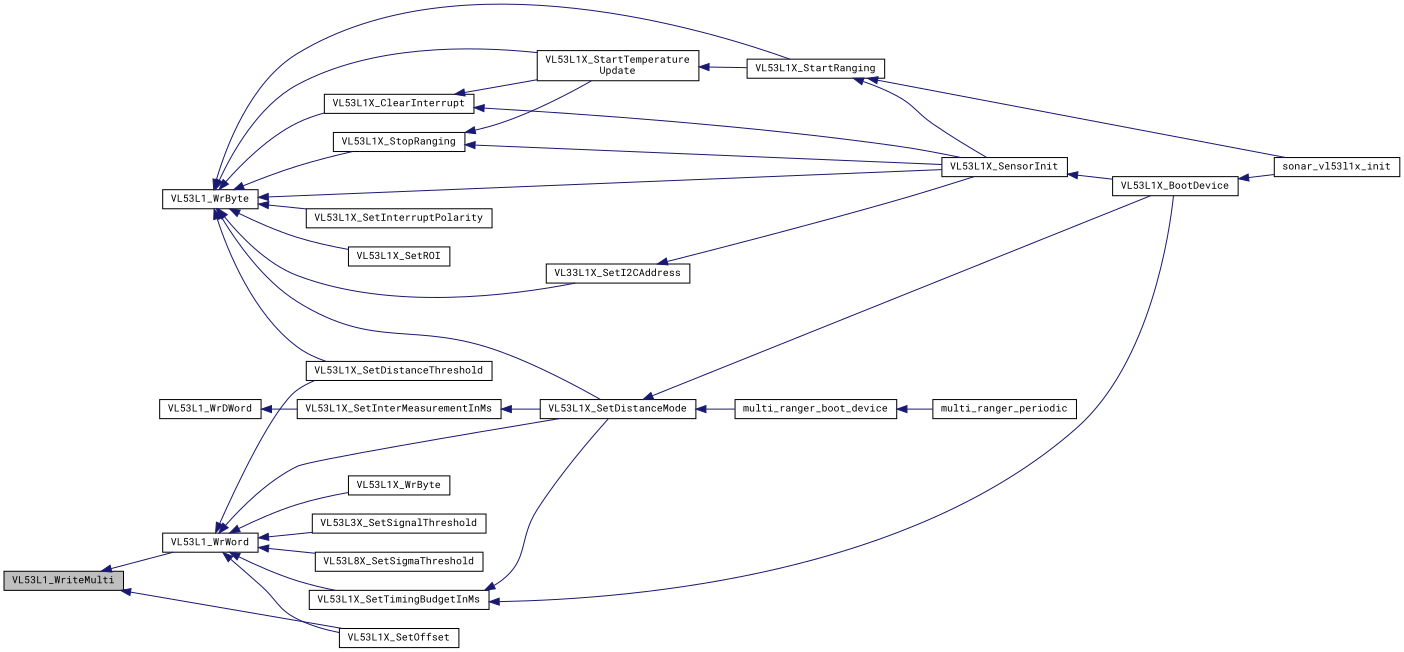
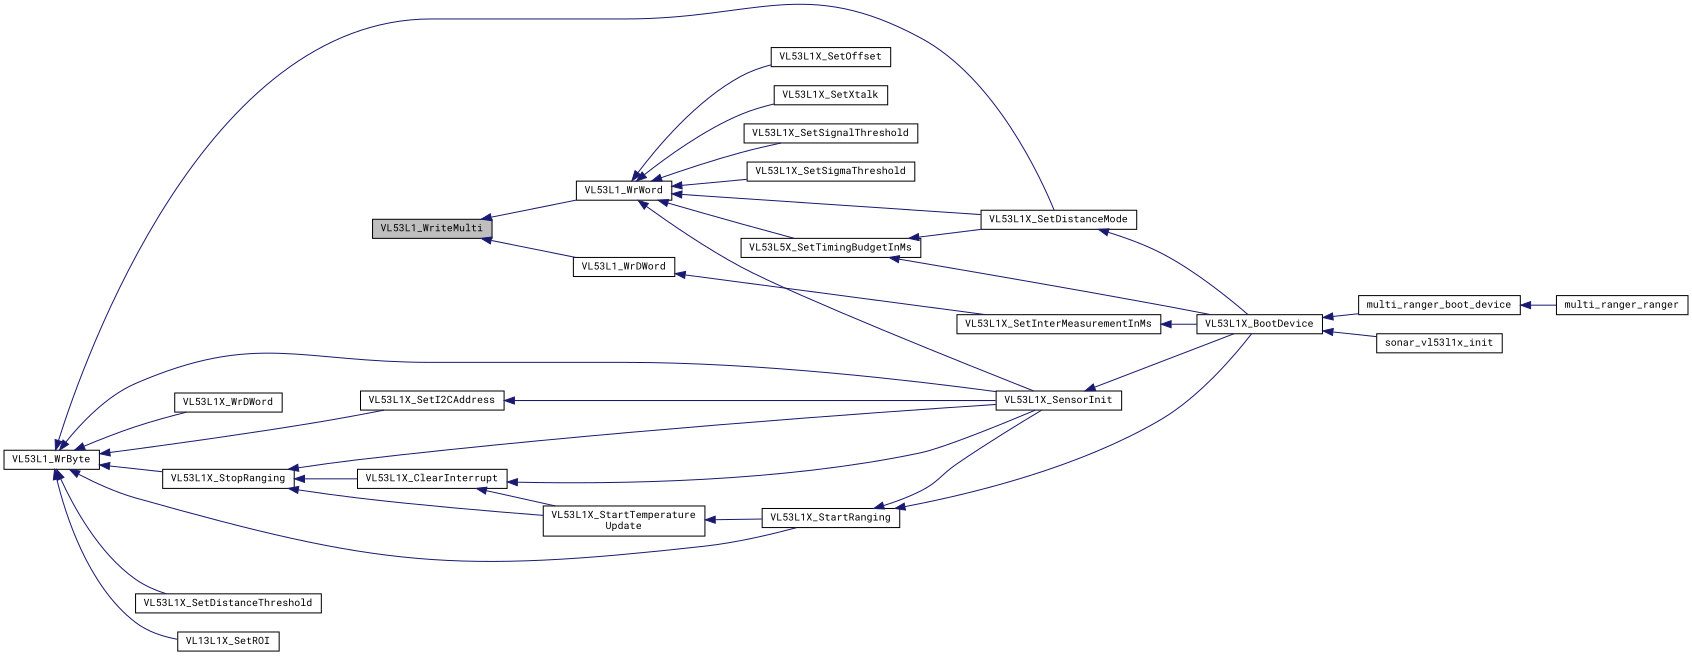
edge "VL53L1X_StartTemperature Update" -> "VL53L1_WrByte": removed
edge "sonar_vl53l1x_init" -> "VL53L1X_StartRanging": now "VL53L1X_BootDevice" -> "VL53L1X_StartRanging"
edge "VL53L1X_ClearInterrupt" -> "VL53L1_WrByte": now "VL53L1X_ClearInterrupt" -> "VL53L1X_StopRanging"
node "VL53L1X_SetInterruptPolarity": label "VL53L1X_SetInterruptPolarity" -> "VL53L1X_WrDWord"
node "VL53L1X_SetROI": label "VL53L1X_SetROI" -> "VL13L1X_SetROI"
node "VL33L1X_SetI2CAddress": label "VL33L1X_SetI2CAddress" -> "VL53L1X_SetI2CAddress"
edge "VL53L1X_SetDistanceMode" -> "VL53L1X_SetInterMeasurementInMs": now "VL53L1X_BootDevice" -> "VL53L1X_SetInterMeasurementInMs"
edge "multi_ranger_boot_device" -> "VL53L1X_SetDistanceMode": now "multi_ranger_boot_device" -> "VL53L1X_BootDevice"
node "multi_ranger_periodic": label "multi_ranger_periodic" -> "multi_ranger_ranger"
edge "VL53L1X_SetDistanceThreshold" -> "VL53L1_WrWord": now "VL53L1X_SensorInit" -> "VL53L1_WrWord"
node "VL53L1X_WrByte": label "VL53L1X_WrByte" -> "VL53L1X_SetXtalk"
node "VL53L3X_SetSignalThreshold": label "VL53L3X_SetSignalThreshold" -> "VL53L1X_SetSignalThreshold"
node "VL53L8X_SetSigmaThreshold": label "VL53L8X_SetSigmaThreshold" -> "VL53L1X_SetSigmaThreshold"
node "VL53L1X_SetTimingBudgetInMs": label "VL53L1X_SetTimingBudgetInMs" -> "VL53L5X_SetTimingBudgetInMs"
edge "VL53L1X_SetOffset" -> "VL53L1_WriteMulti": now "VL53L1_WrDWord" -> "VL53L1_WriteMulti"
